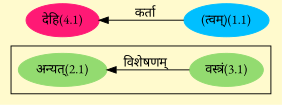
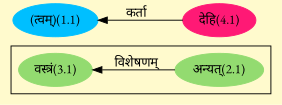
edge "(त्वम्)(1.1)" -> "देहि(4.1)": reversed
edge "वस्त्रं(3.1)" -> "अन्यत्(2.1)": reversed
